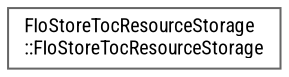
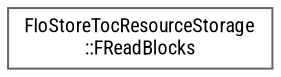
node "FIoStoreTocResourceStorage ::FIoStoreTocResourceStorage": label "FIoStoreTocResourceStorage ::FIoStoreTocResourceStorage" -> "FIoStoreTocResourceStorage ::FReadBlocks"
